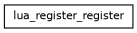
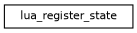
node "lua_register_register": label "lua_register_register" -> "lua_register_state"
